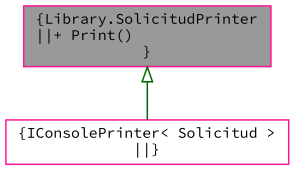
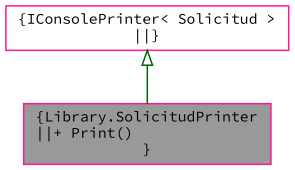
edge "{IConsolePrinter< Solicitud > ||}" -> "{Library.SolicitudPrinter ||+ Print() }": reversed
